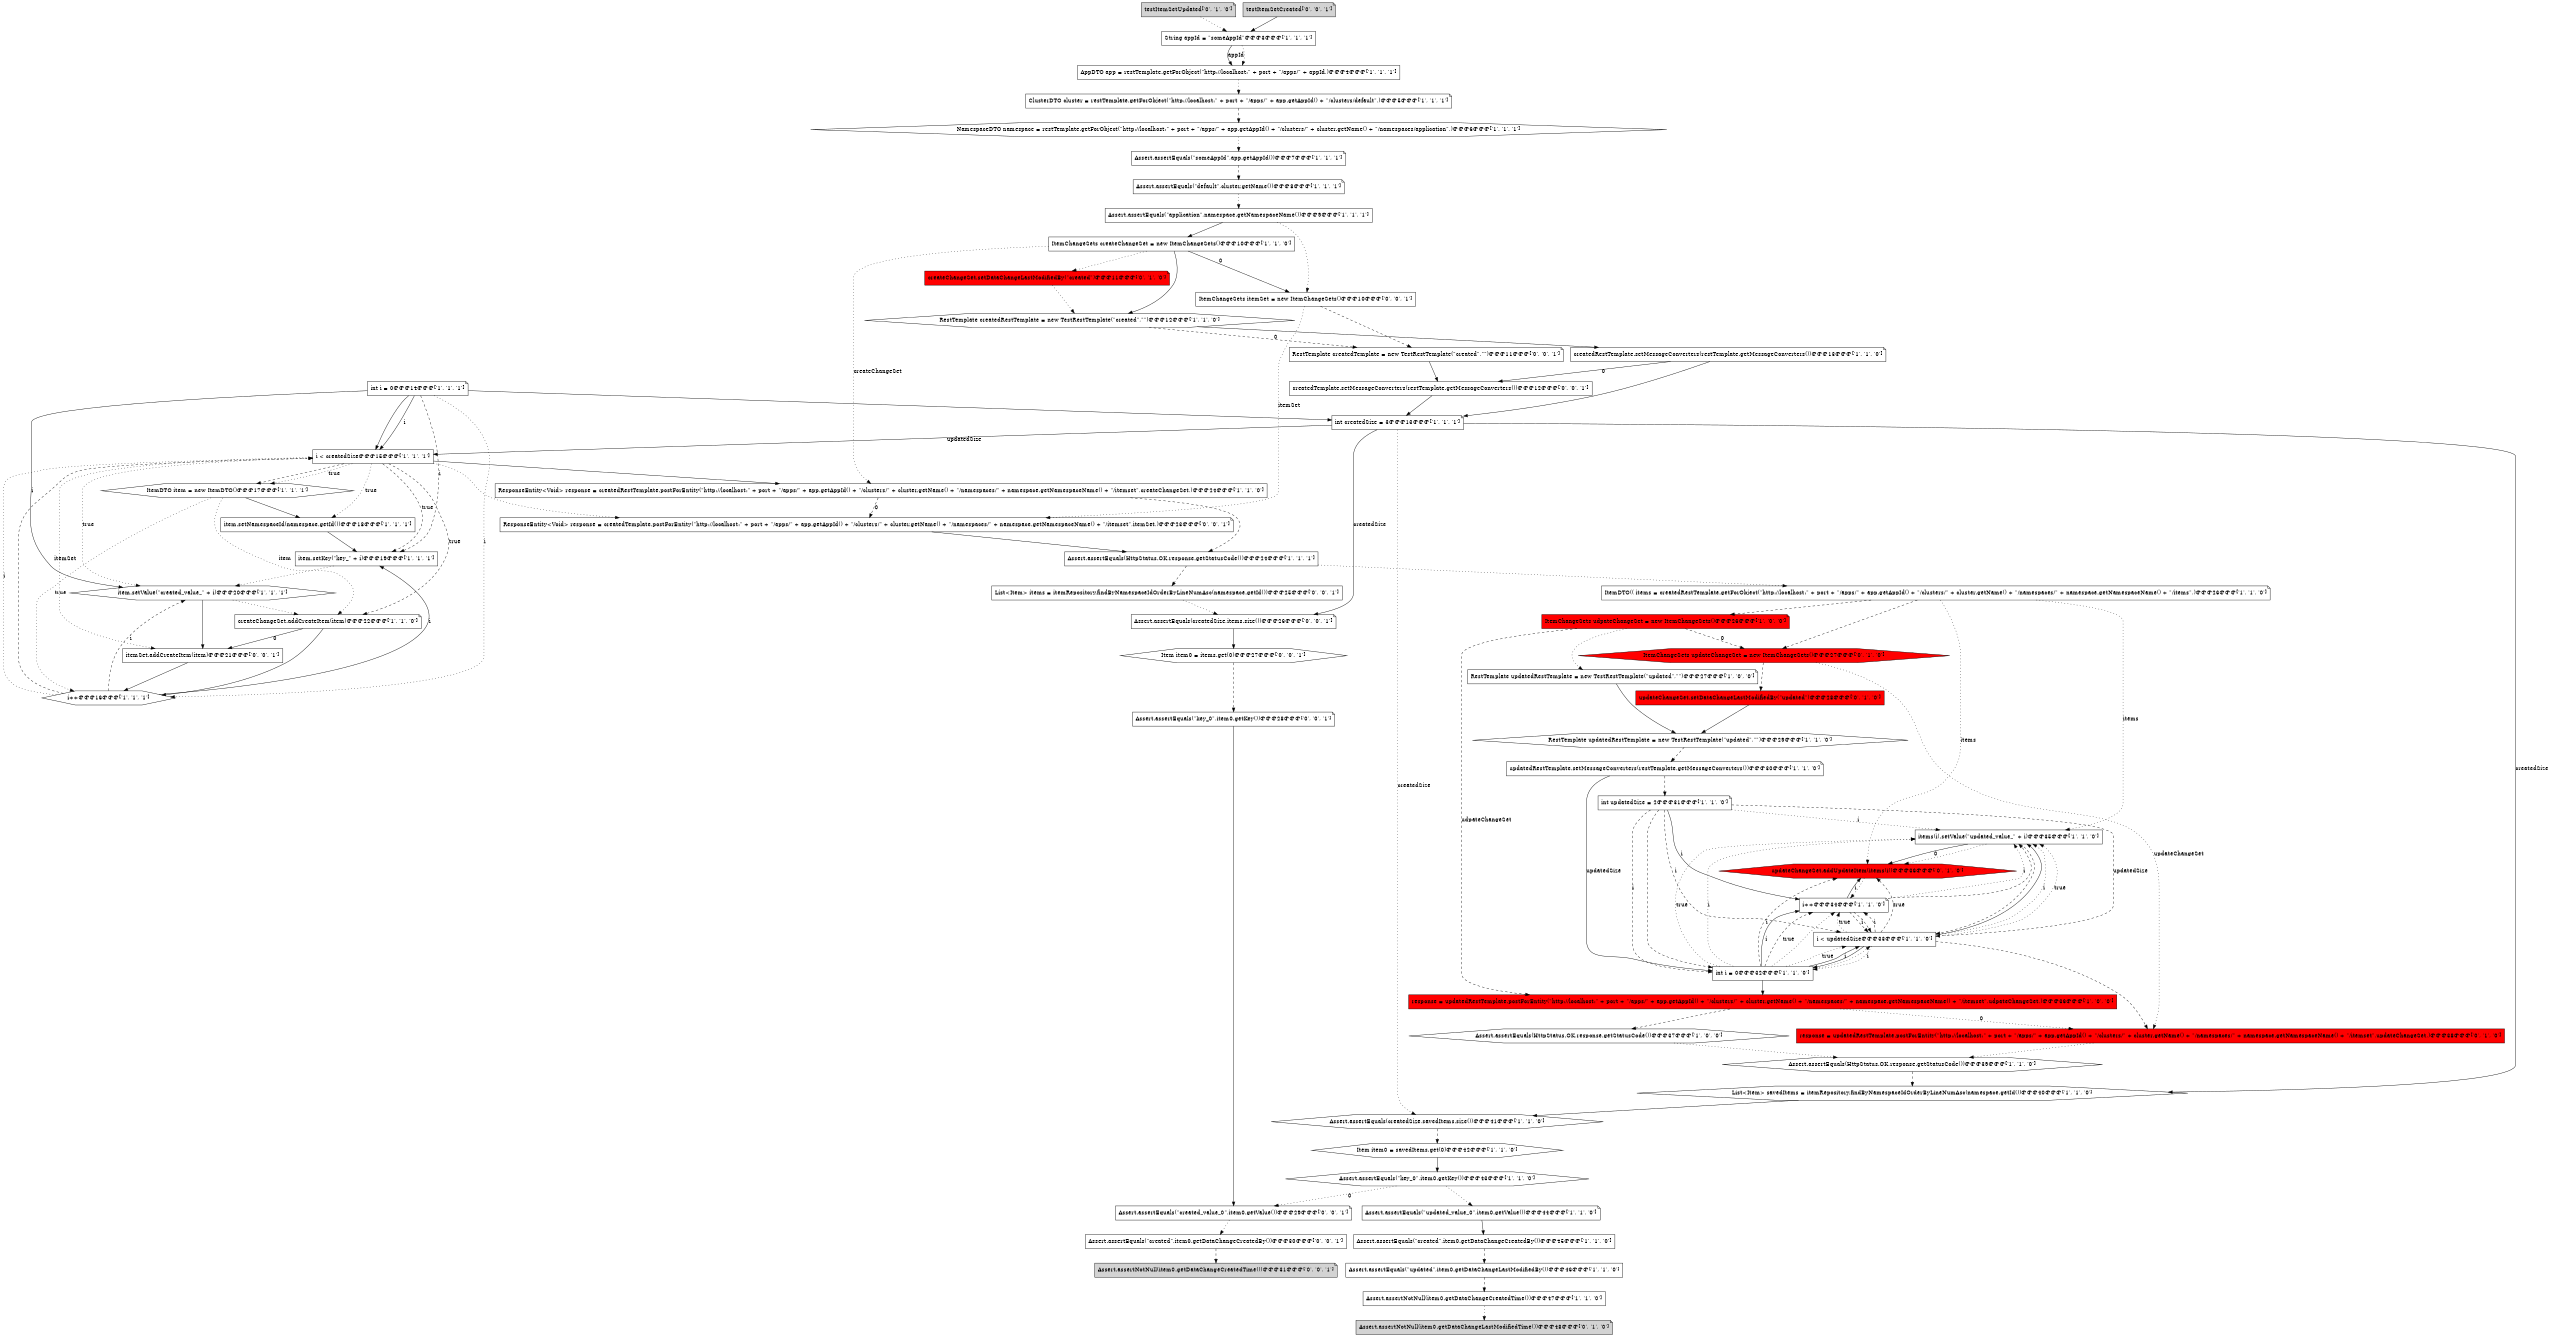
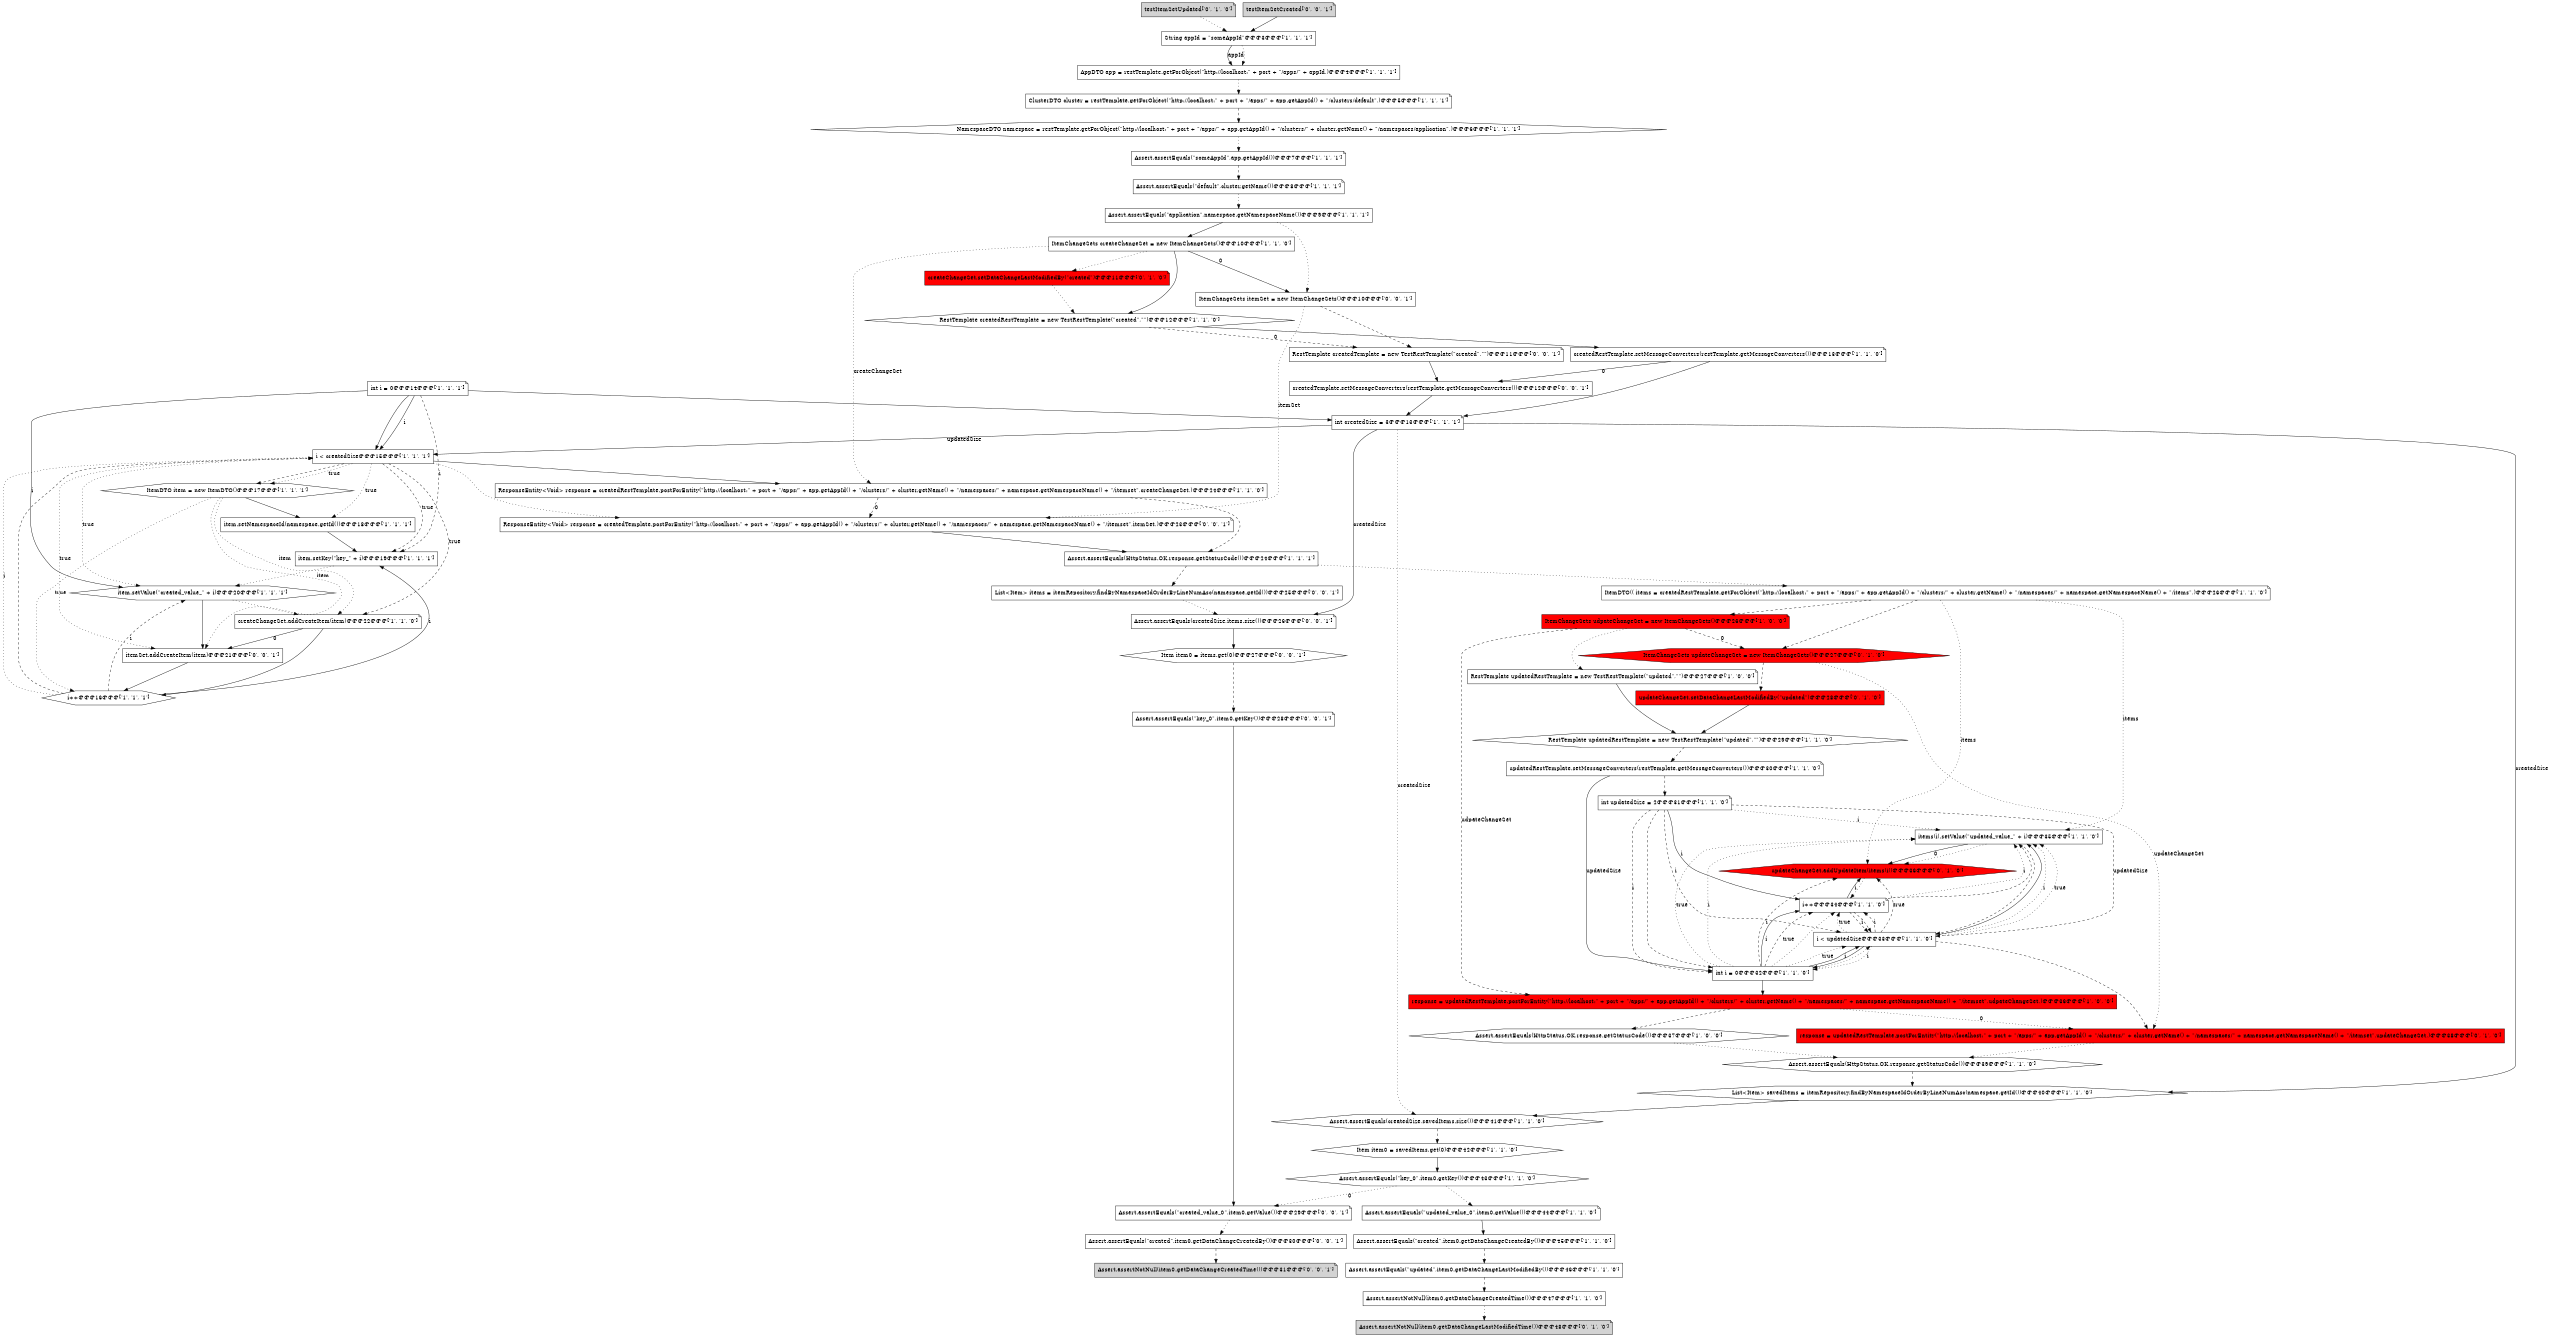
edge "i < createdSize@@@15@@@['1', '1', '1']" -> "itemSet.addCreateItem(item)@@@21@@@['0', '0', '1']": label "itemSet" -> "true"
edge "ItemDTO item = new ItemDTO()@@@17@@@['1', '1', '1']" -> "itemSet.addCreateItem(item)@@@21@@@['0', '0', '1']": added, label "item"
edge "int i = 0@@@14@@@['1', '1', '1']" -> "i++@@@16@@@['1', '1', '1']": removed, label "i"
